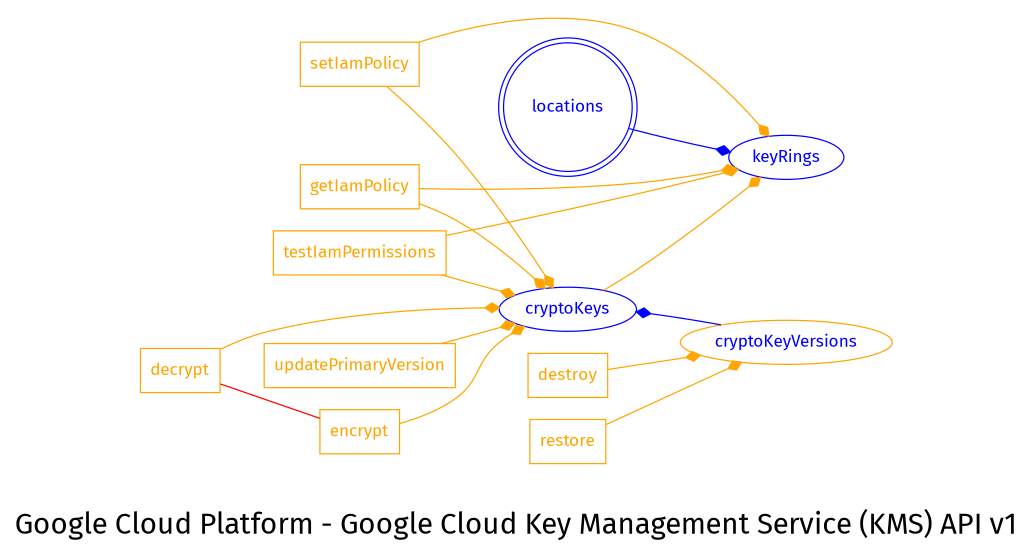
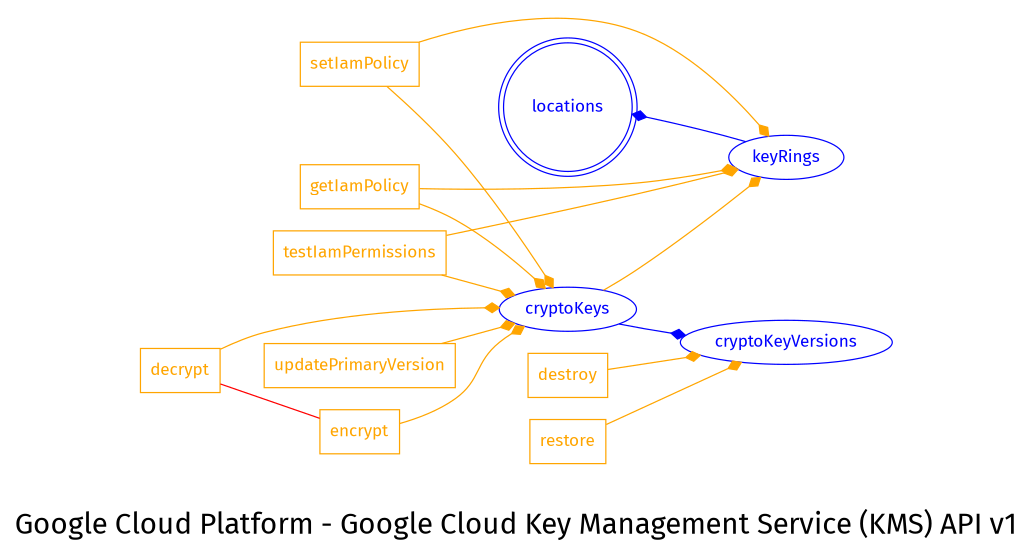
edge "locations" -> "keyRings": reversed
edge "cryptoKeyVersions" -> "cryptoKeys": reversed
node "cryptoKeyVersions": color orange -> blue
